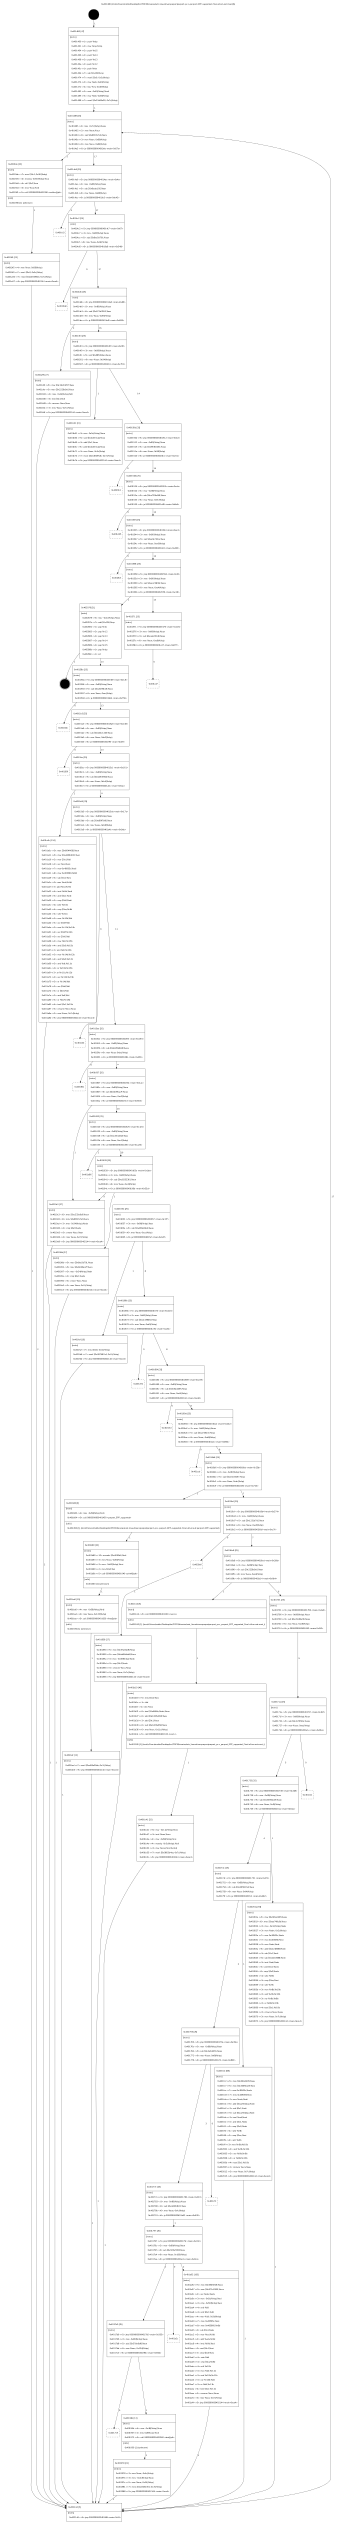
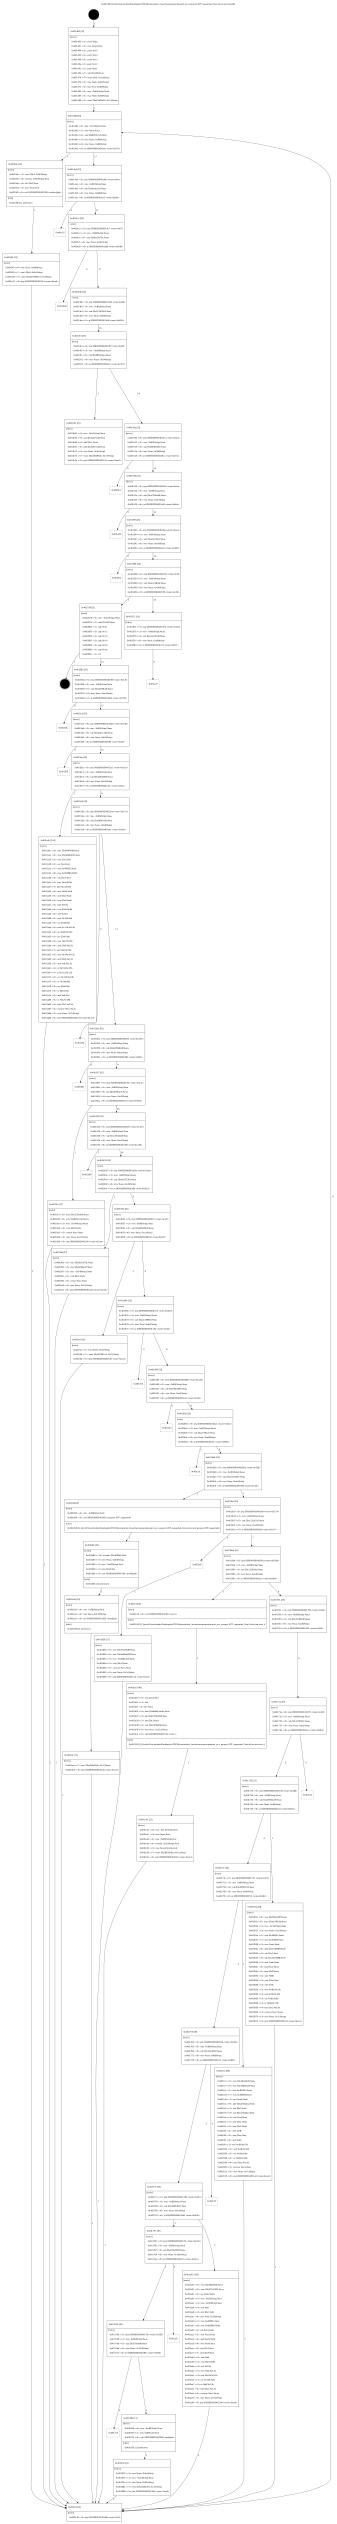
node "0x401af9 [27]": removed
edge "0x401639 [25]" -> "0x4019c3 [27]": now "0x401639 [25]" -> "0x401652 [25]"
edge "0x401797 [25]" -> "0x401a92 [103]": now "0x40177e [25]" -> "0x401a92 [103]"
